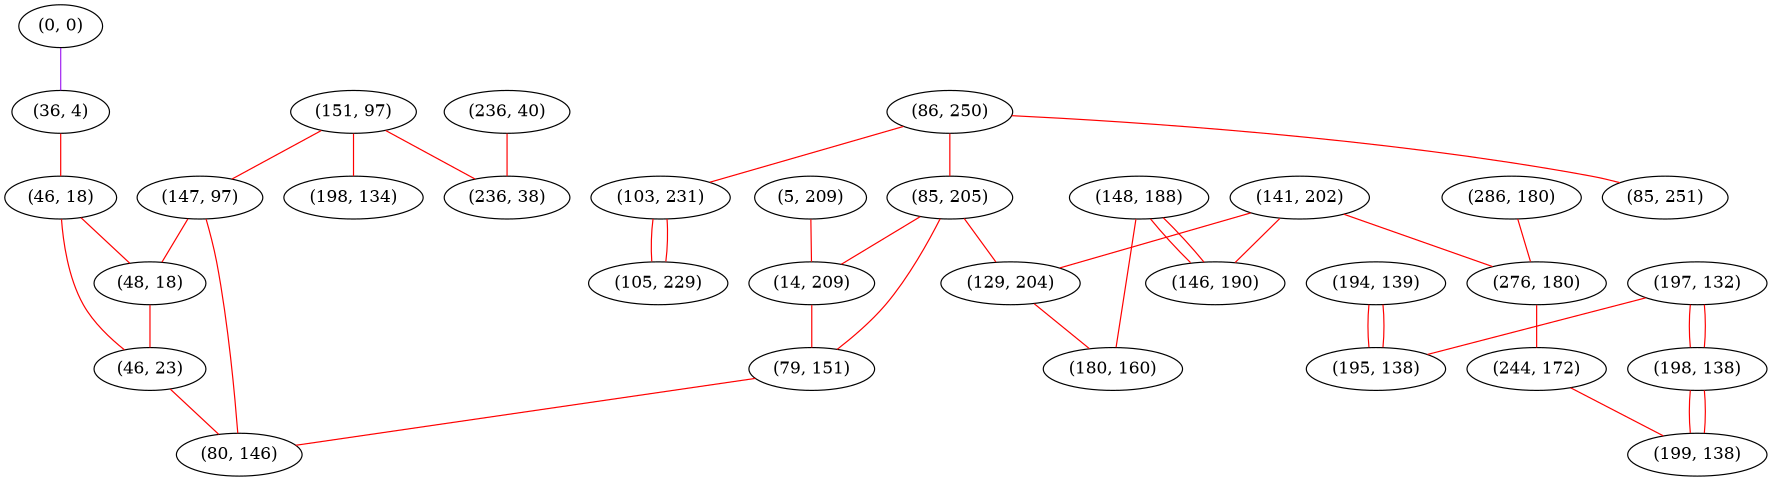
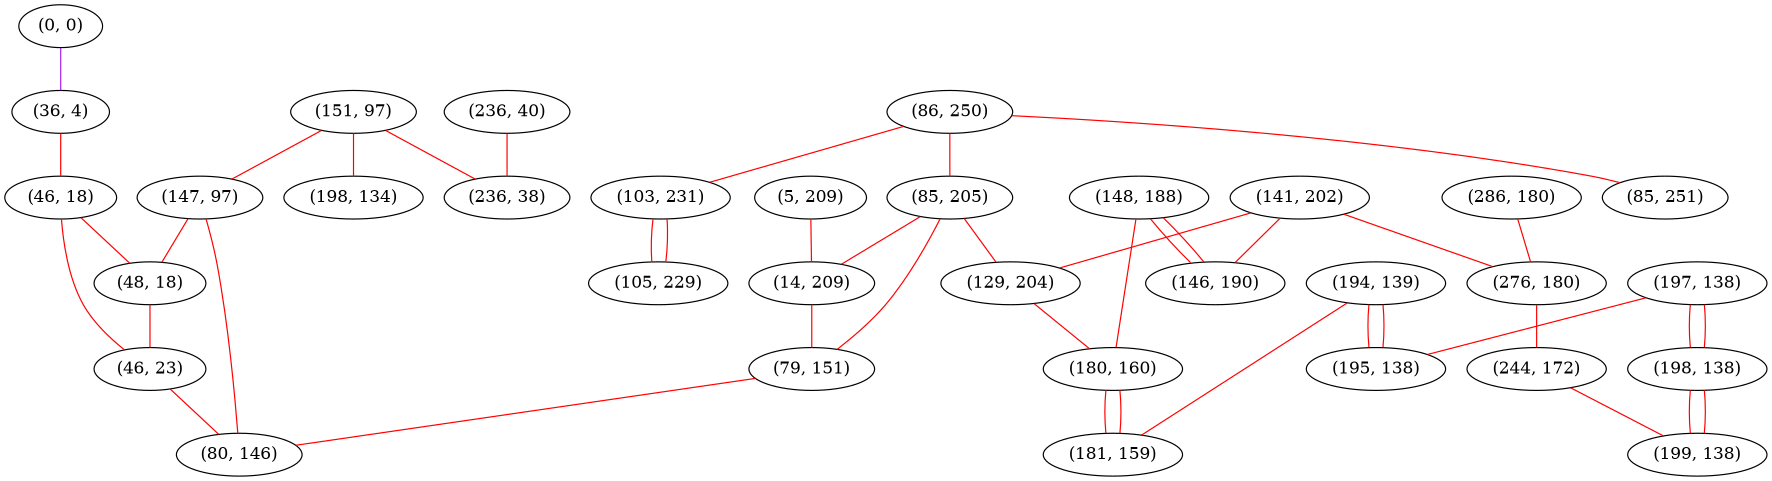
node "(197, 132)": label "(197, 132)" -> "(197, 138)"
node "(181, 159)": added
